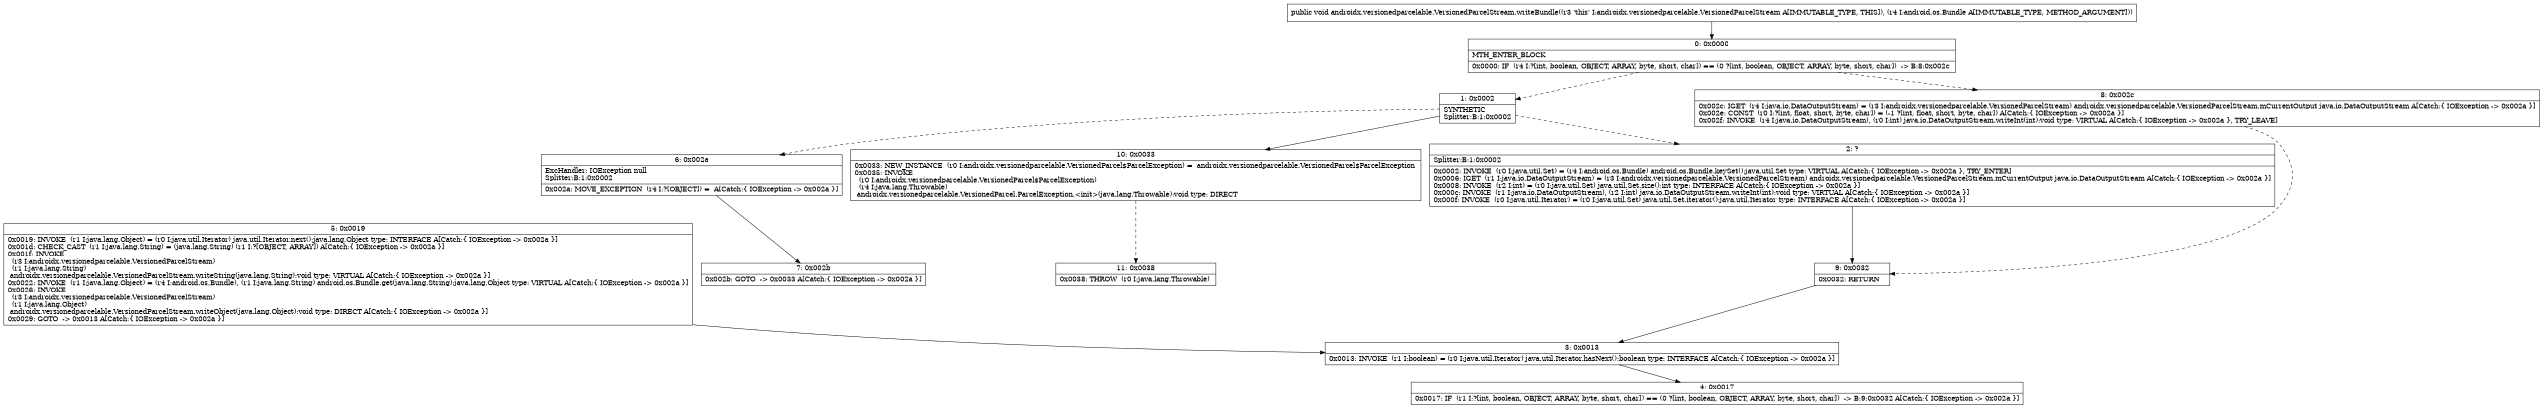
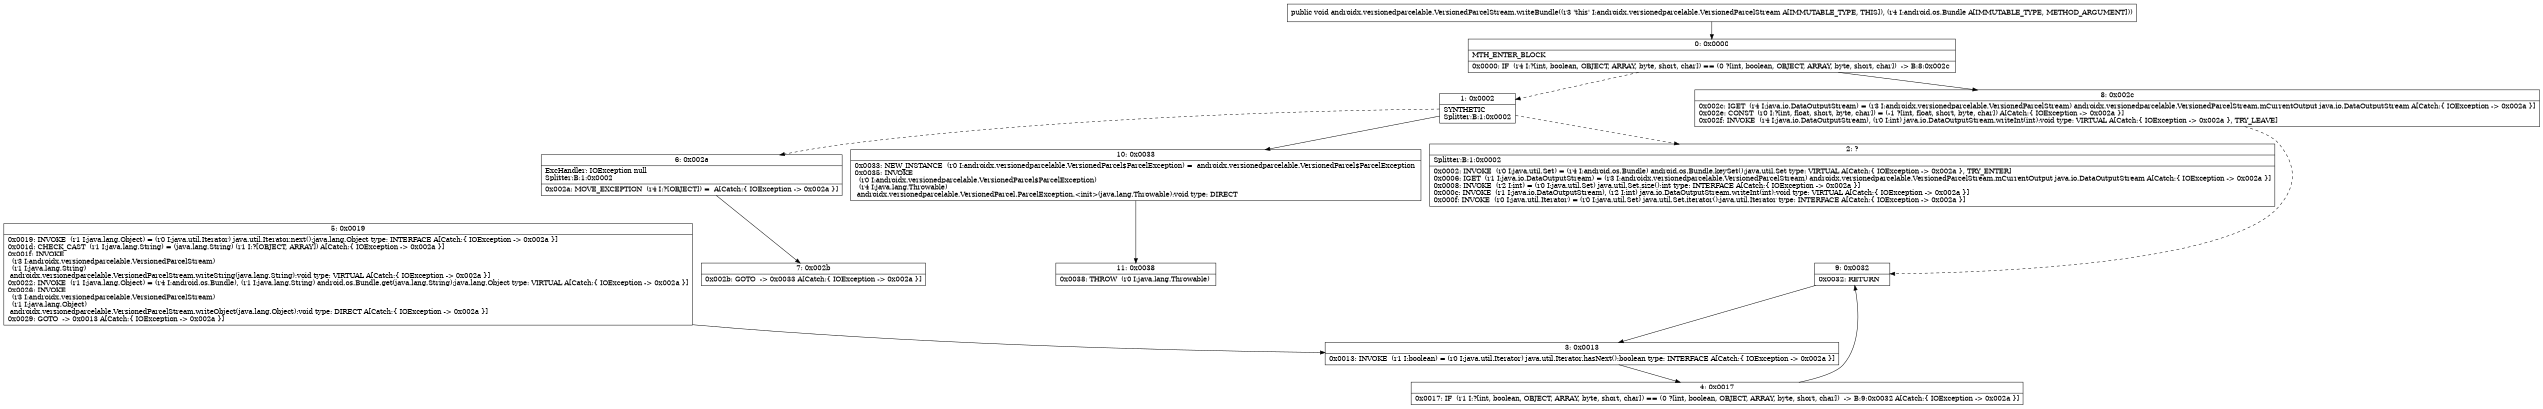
edge "0: 0x0000" -> "8: 0x002c": style dashed -> solid
edge "10: 0x0033" -> "11: 0x0038": style dashed -> solid
edge "2: ?" -> "9: 0x0032": now "4: 0x0017" -> "9: 0x0032"
